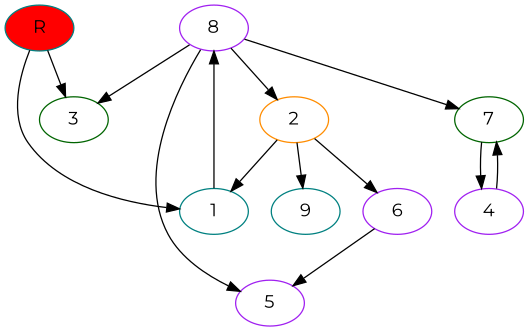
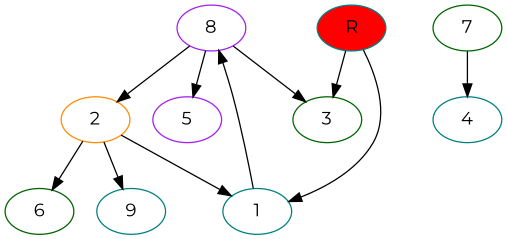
edge "8" -> "7": removed
edge "4" -> "7": removed
node "6": color purple -> darkgreen
node "4": color purple -> teal
edge "6" -> "5": removed
